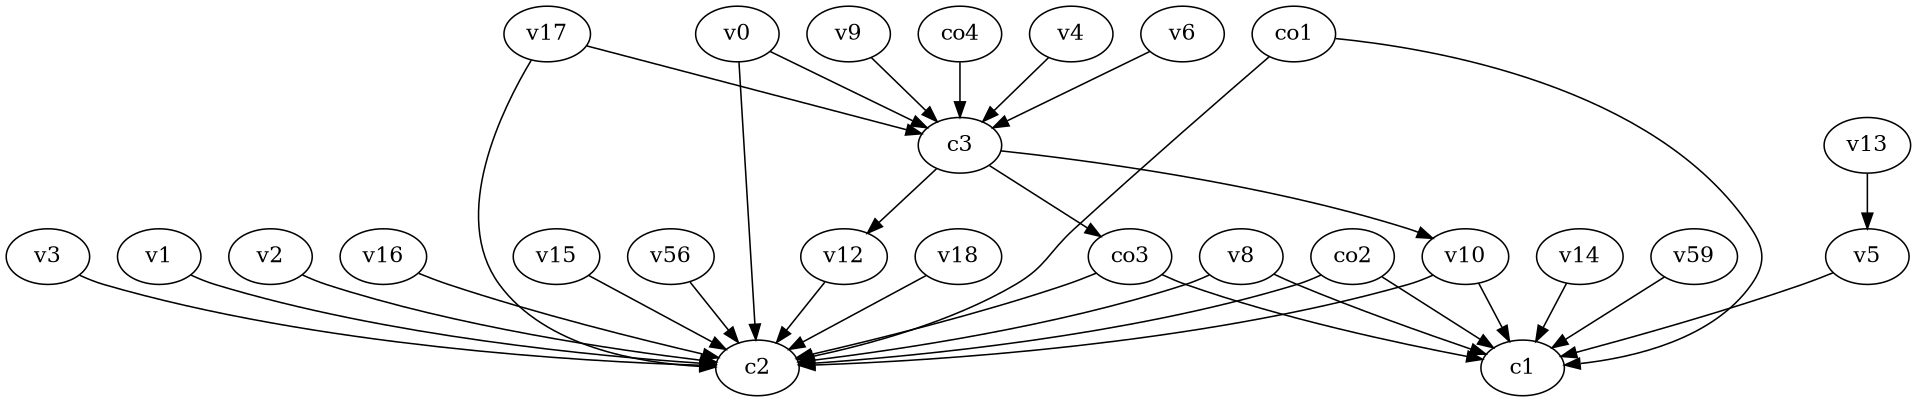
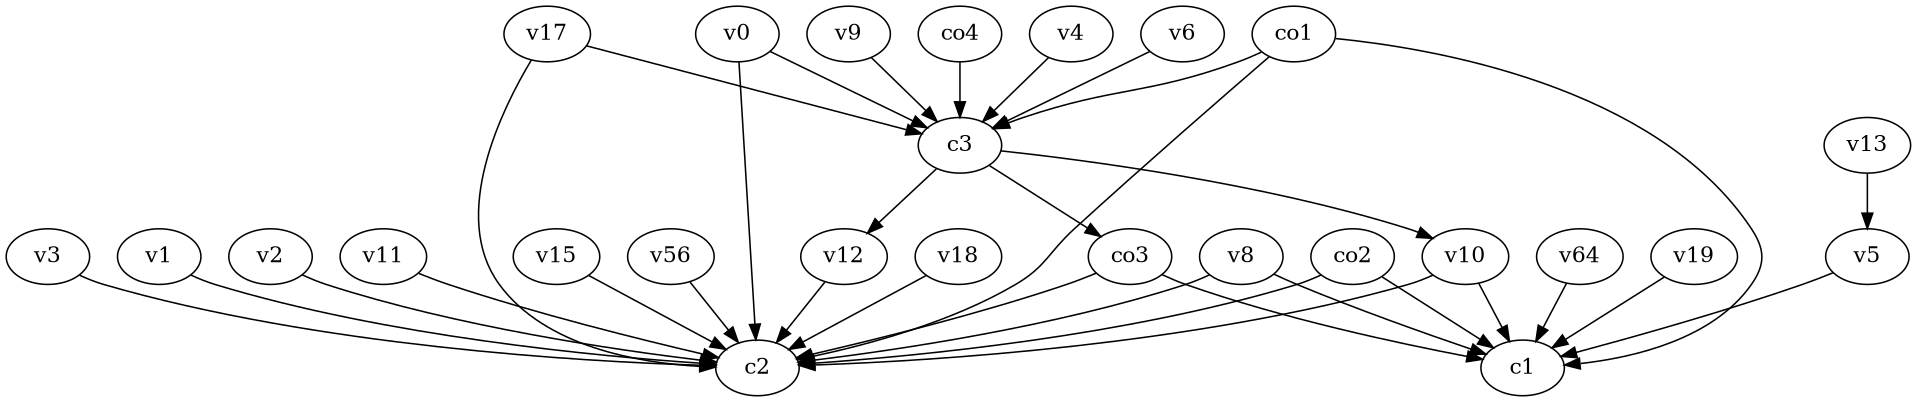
edge "co1" -> "c3": added
node "v16": label "v16" -> "v11"
node "v14": label "v14" -> "v64"
node "v59": label "v59" -> "v19"
